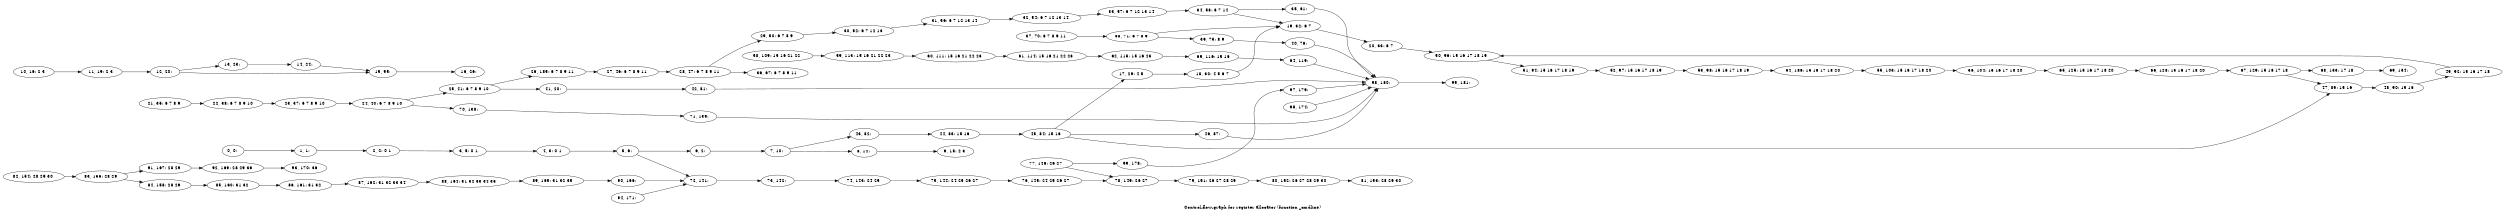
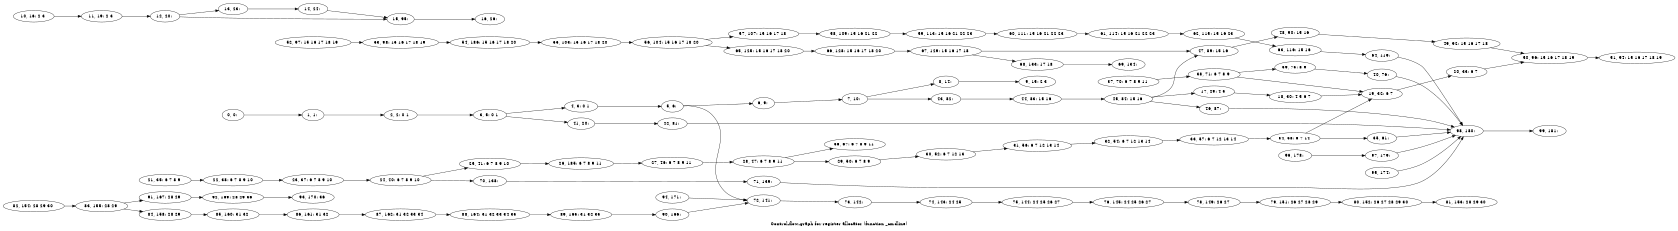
node "57, 107: 15 16 17 18": added
node "69, 116: 15 16": label "69, 116: 15 16" -> "63, 116: 15 16"
edge "51, 94: 15 16 17 18 19" -> "52, 97: 15 16 17 18 19": removed
edge "25, 41: 6 7 8 9 10" -> "41, 20:": now "3, 5: 0 1" -> "41, 20:"
node "6, 2:": label "6, 2:" -> "6, 9:"
node "77, 146: 26 27": removed
node "99, 178:": label "99, 178:" -> "96, 178:"
